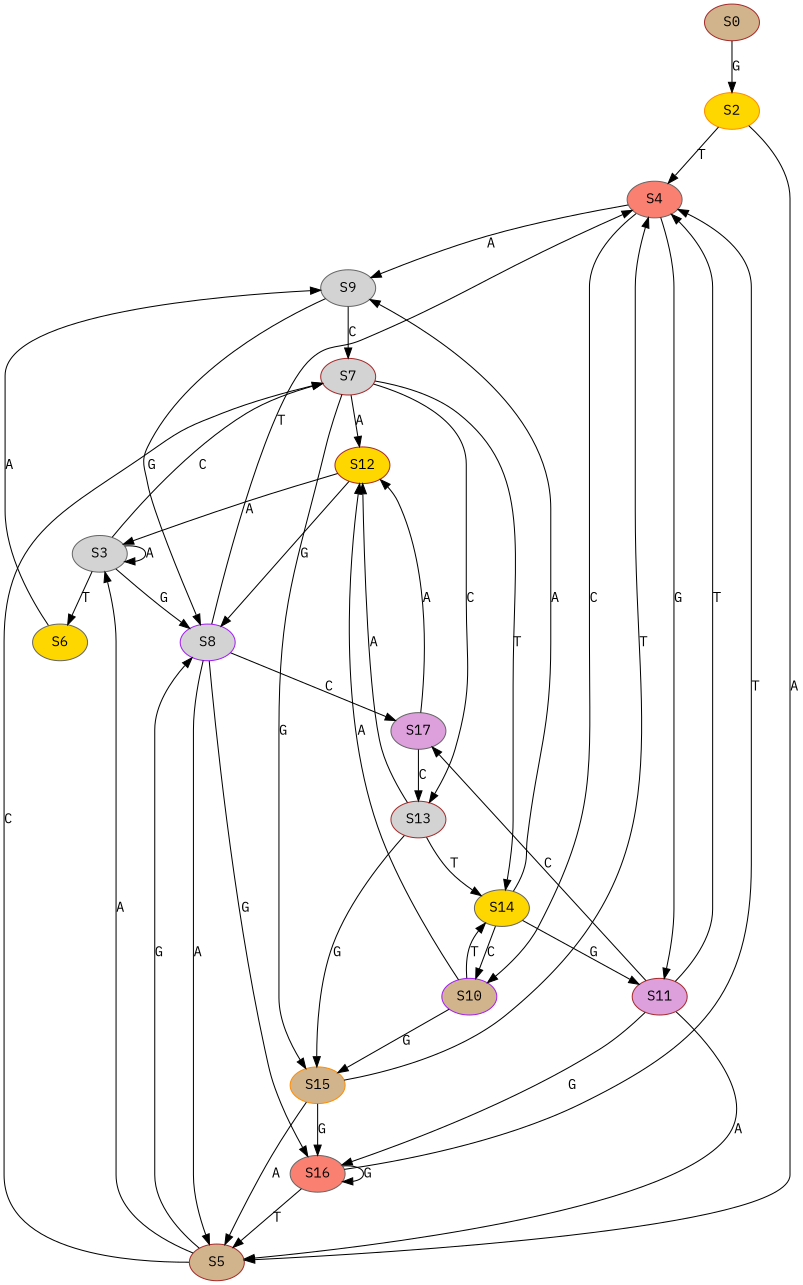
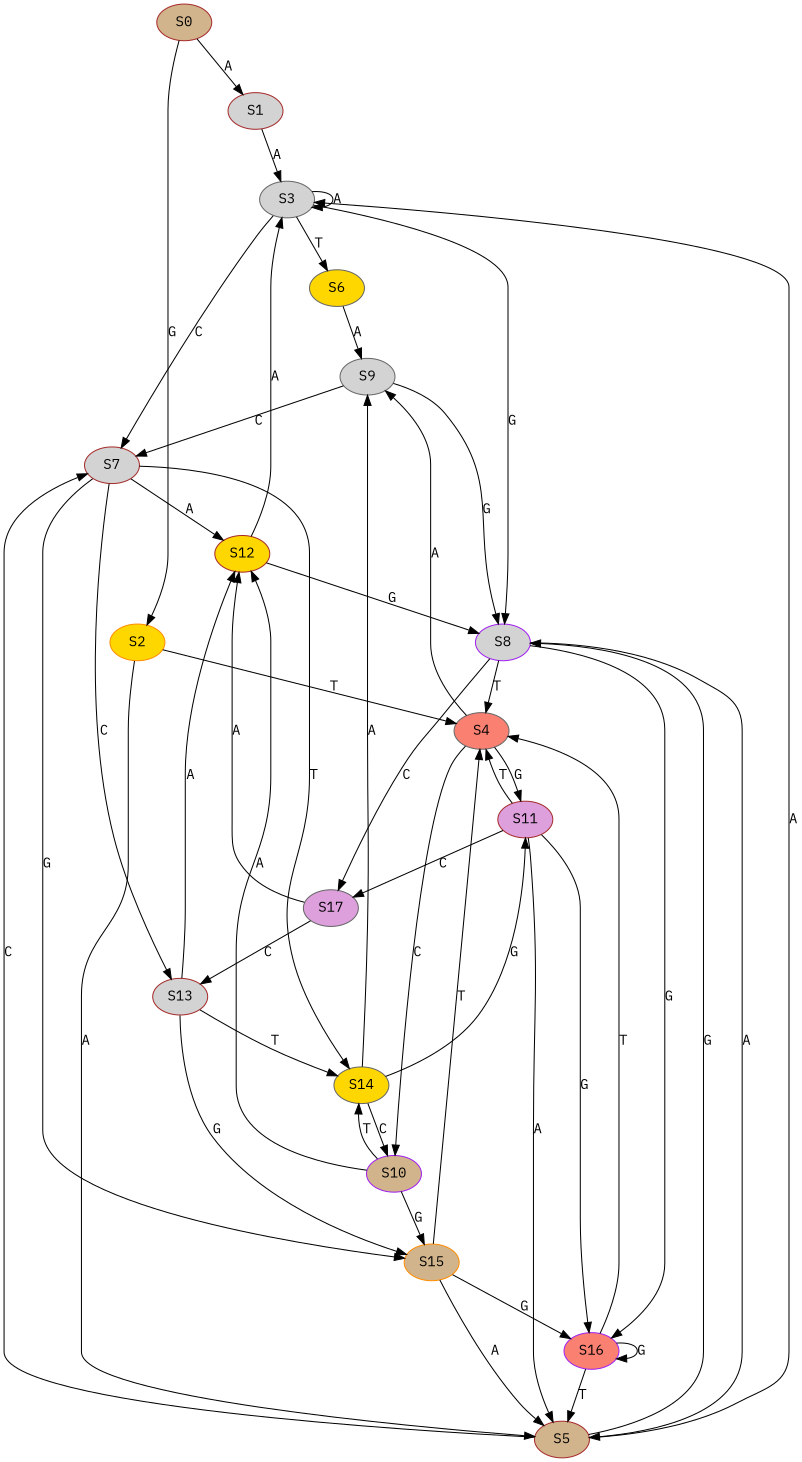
node "S1": added
node "S16": color gray40 -> purple
